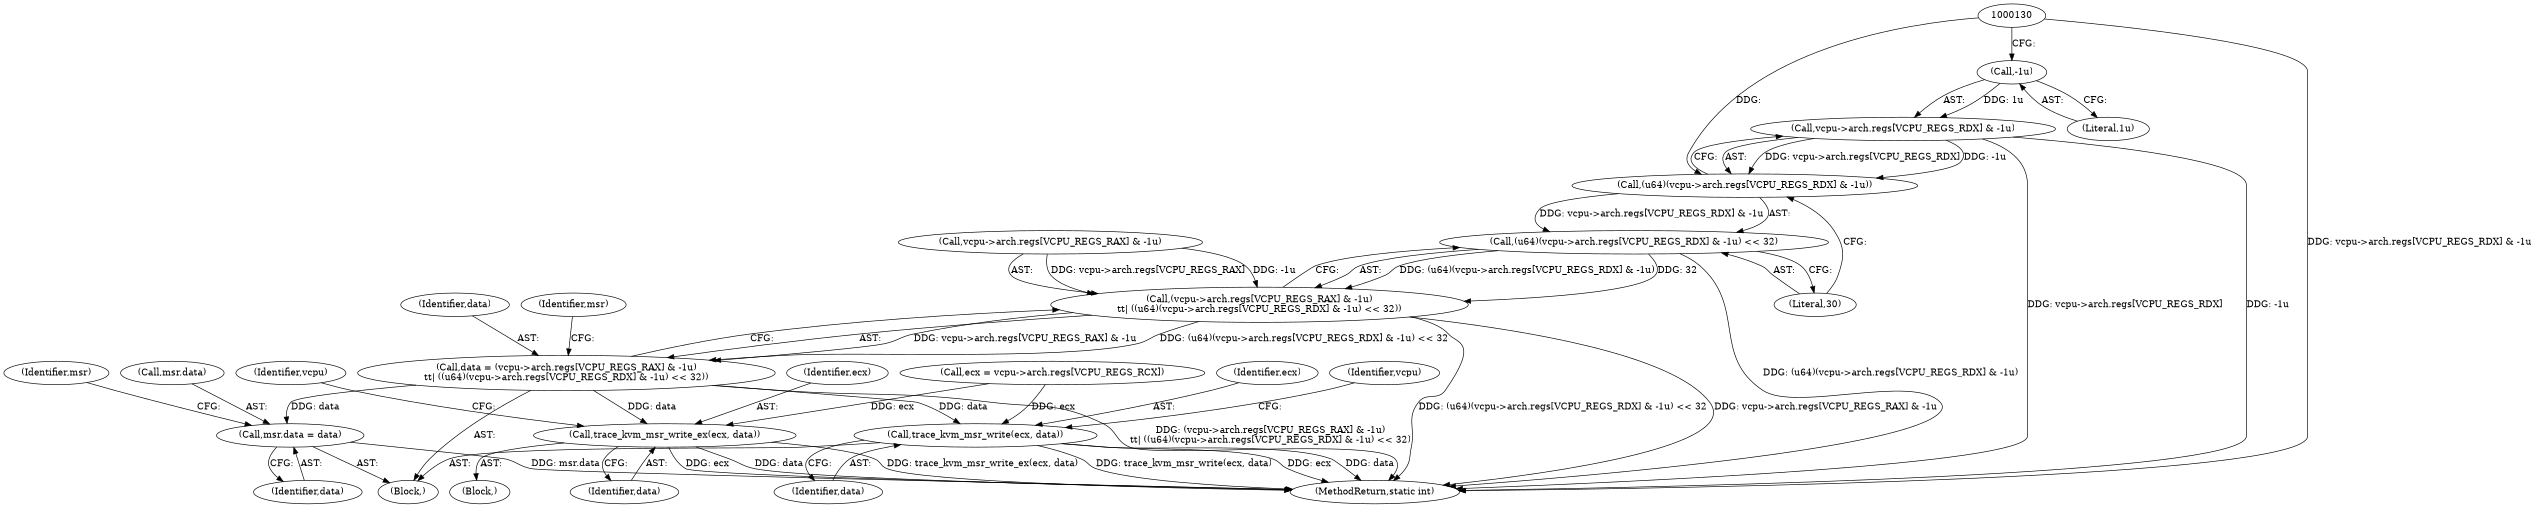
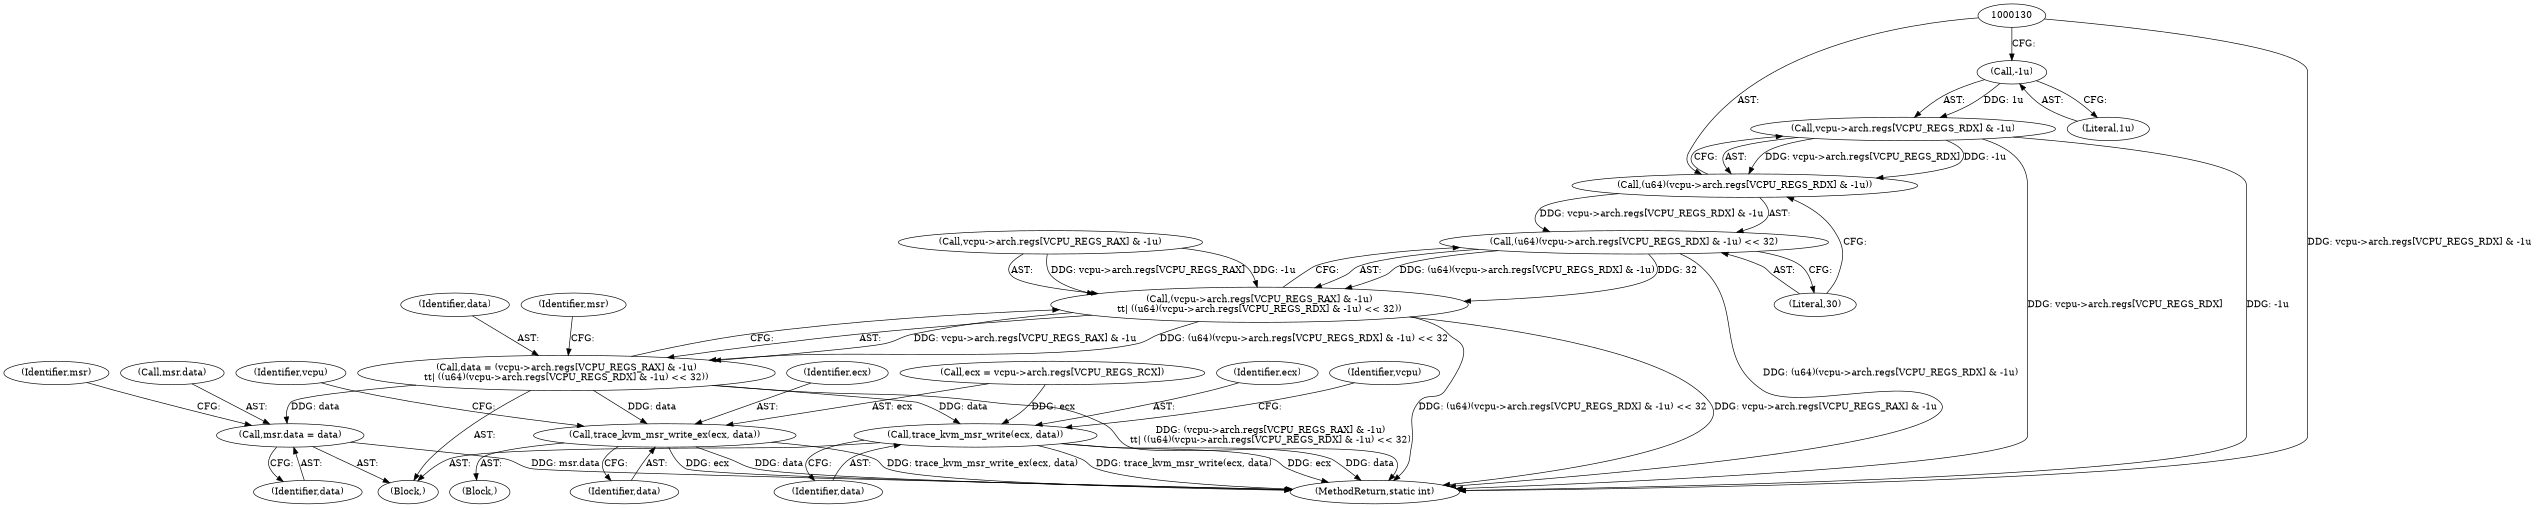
edge "1000130" -> "(Call,(u64)(vcpu->arch.regs[VCPU_REGS_RDX] & -1u))": label "DDG: " -> "AST: "
edge "(Call,ecx = vcpu->arch.regs[VCPU_REGS_RCX])" -> "(Call,trace_kvm_msr_write_ex(ecx, data))": label "DDG: ecx" -> "AST: ecx"
